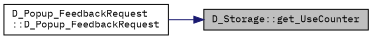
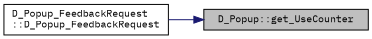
node "D_Storage::get_UseCounter": label "D_Storage::get_UseCounter" -> "D_Popup::get_UseCounter"
